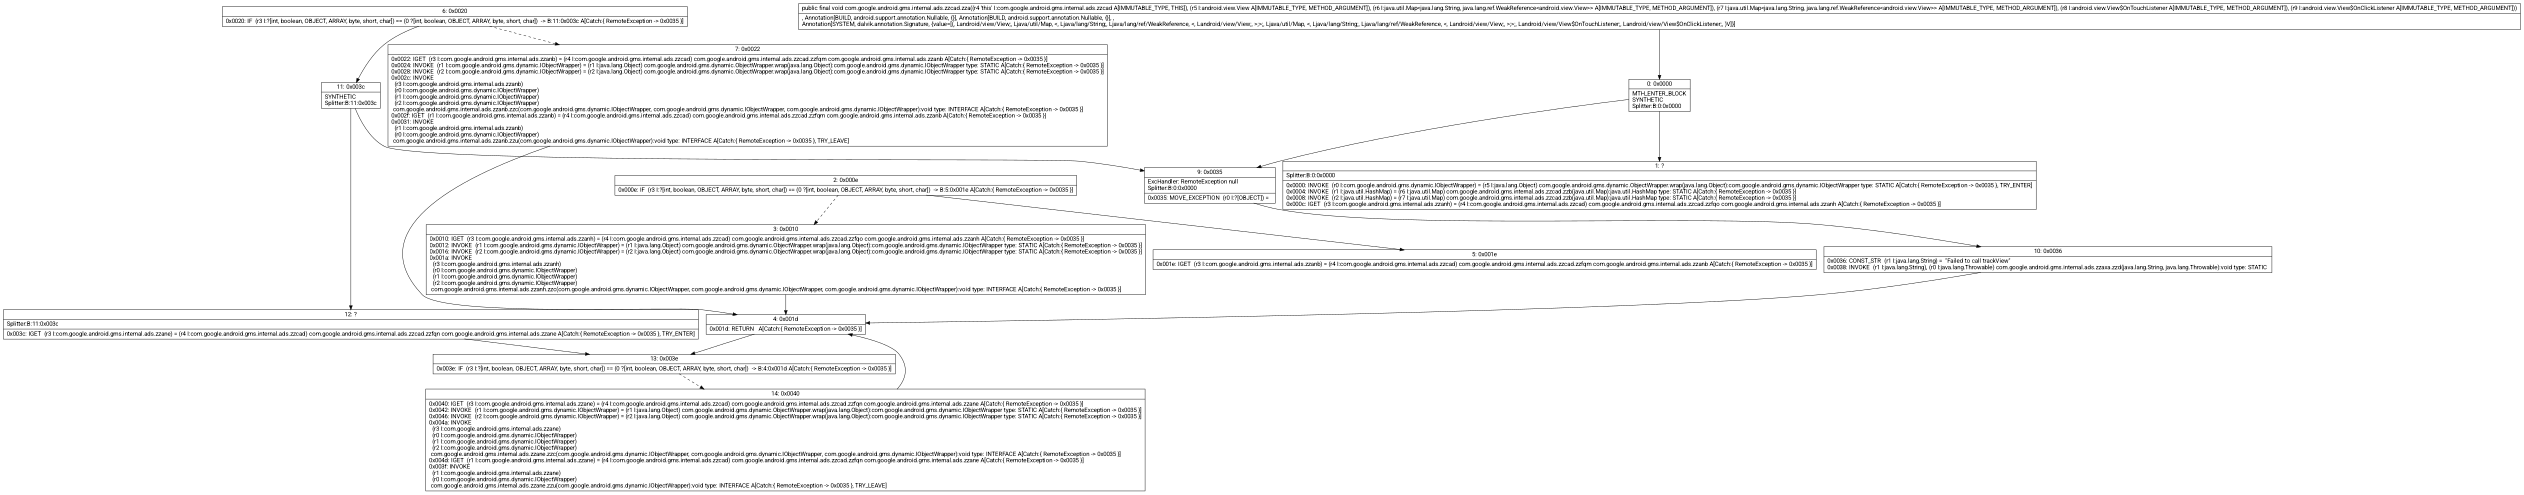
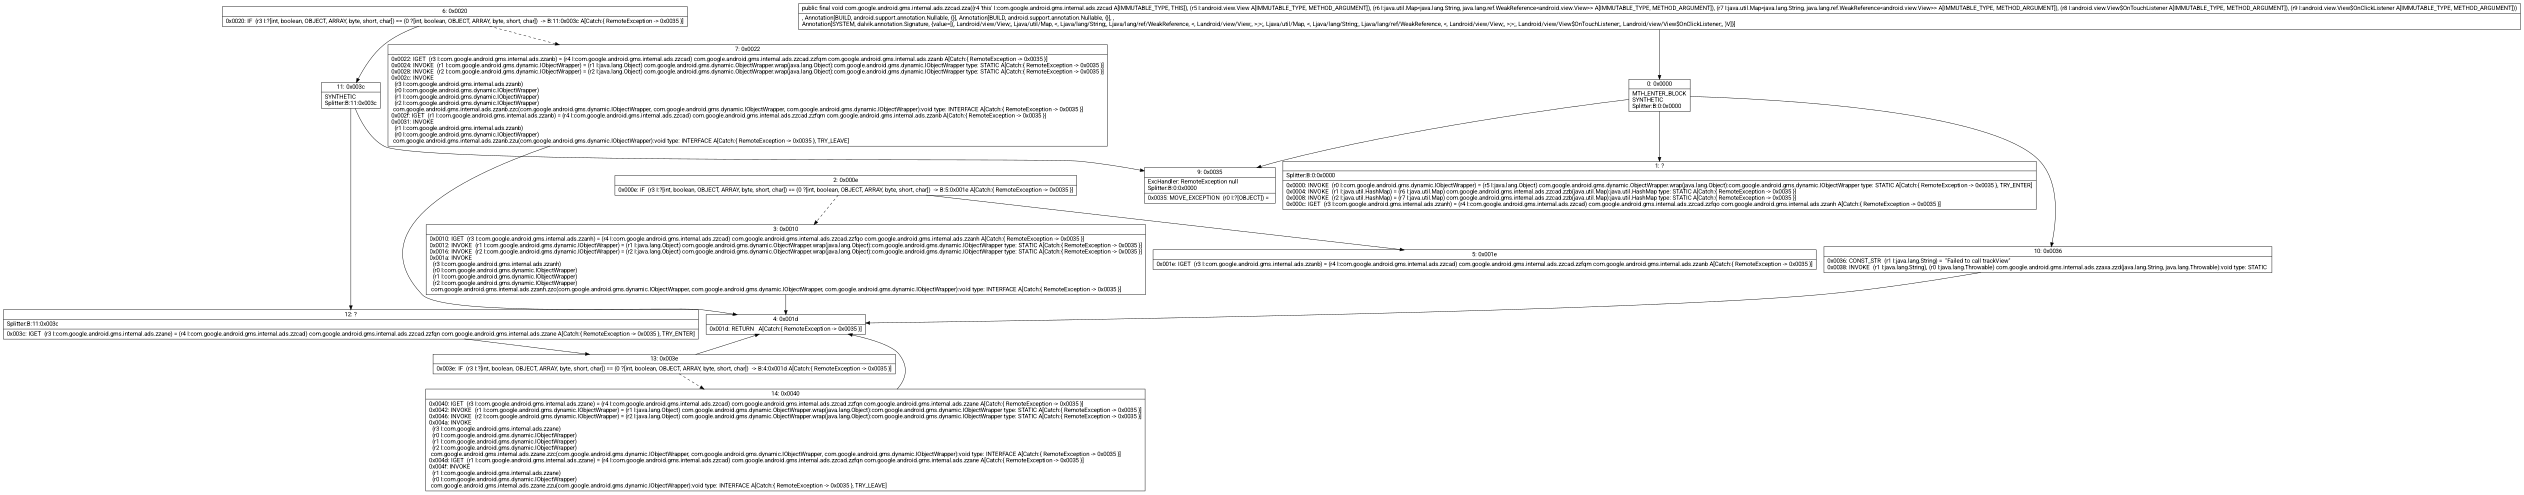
edge "9: 0x0035" -> "10: 0x0036": now "0: 0x0000" -> "10: 0x0036"
edge "4: 0x001d" -> "13: 0x003e": reversed
node "14: 0x0040": text "0x003f: INVOKE" -> "0x004f: INVOKE"
